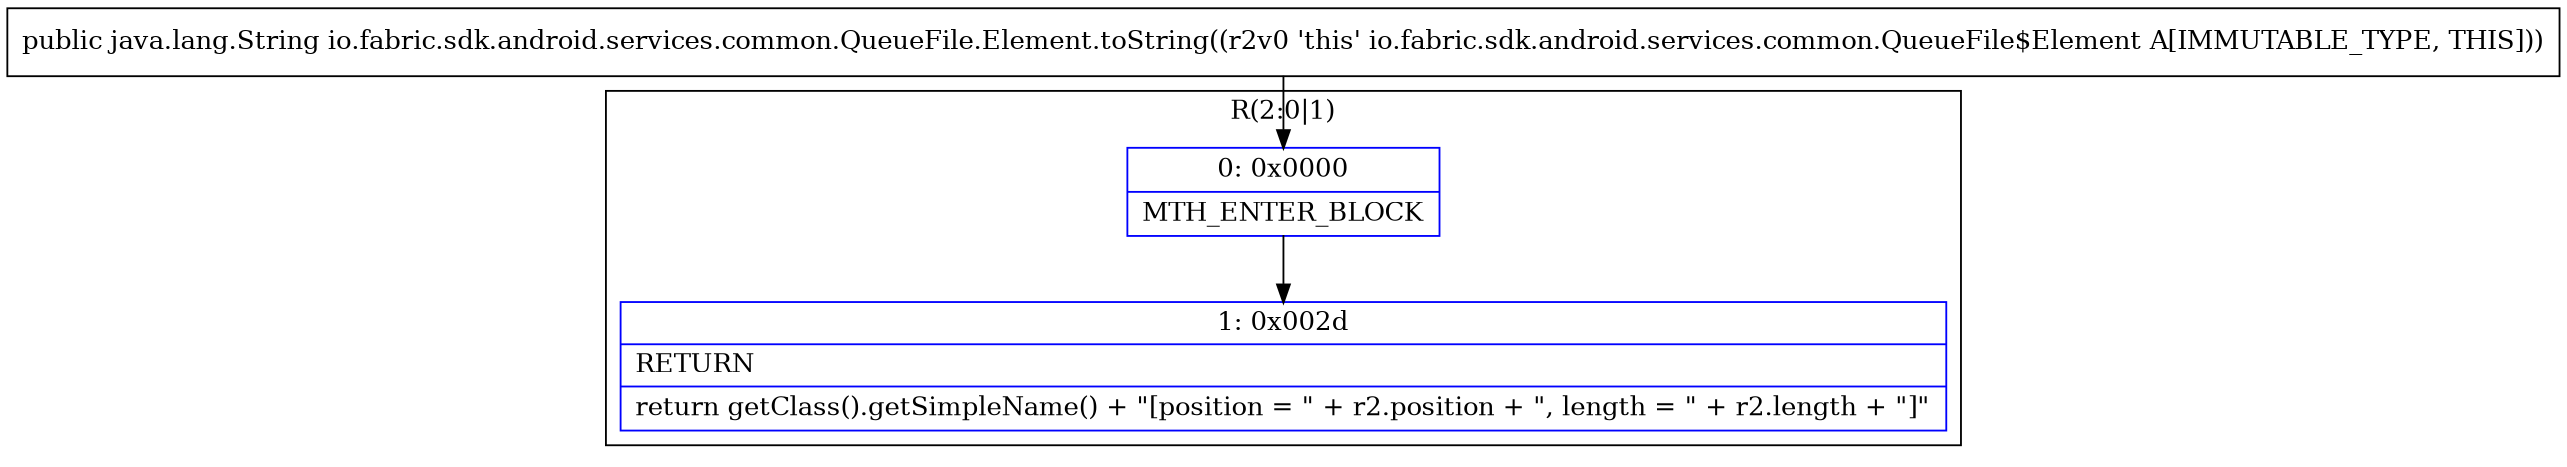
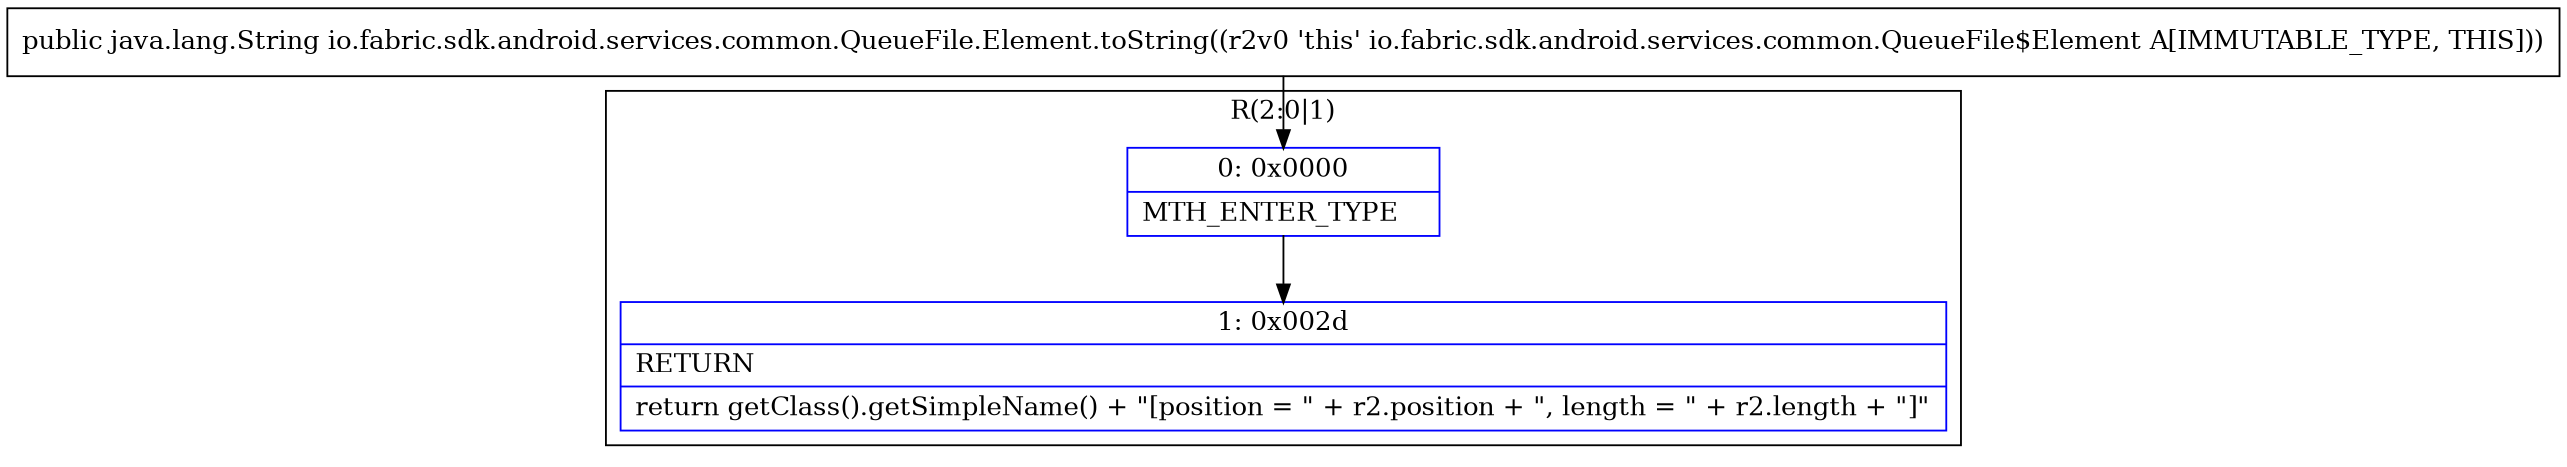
node "0: 0x0000": text "MTH_ENTER_BLOCK" -> "MTH_ENTER_TYPE"
